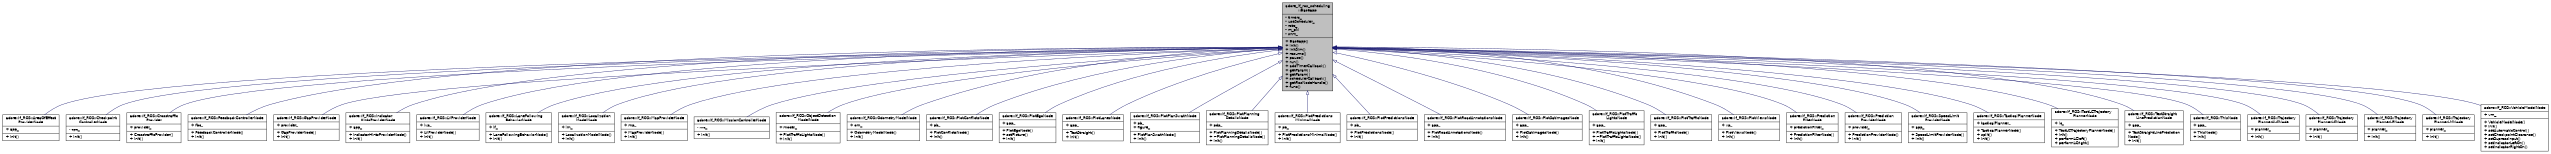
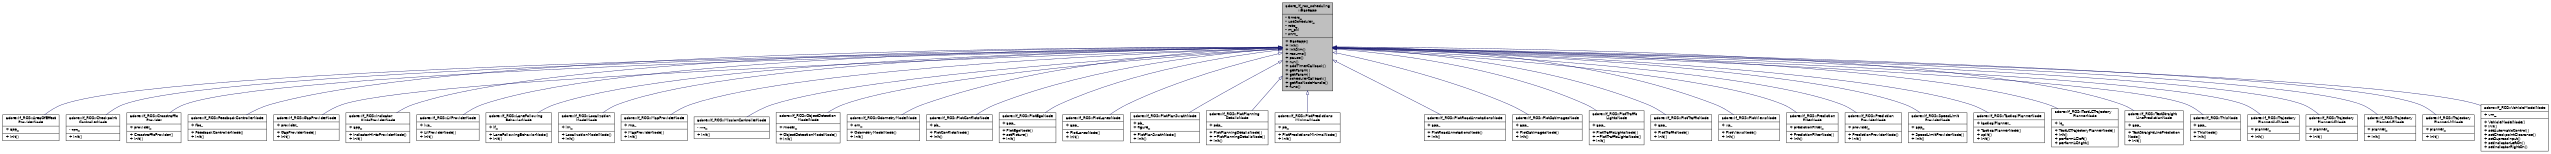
node "adore::if_ROS::PlotPredictionsNode": removed
node "adore::if_ROS::PlotLanesNode": text "+ TestStraight()" -> "+ PlotLanesNode()"
node "adore::if_ROS::ObjectDetection": text "+ PlotTrafficLightsNode()" -> "+ ObjectDetectionModelNode()"
